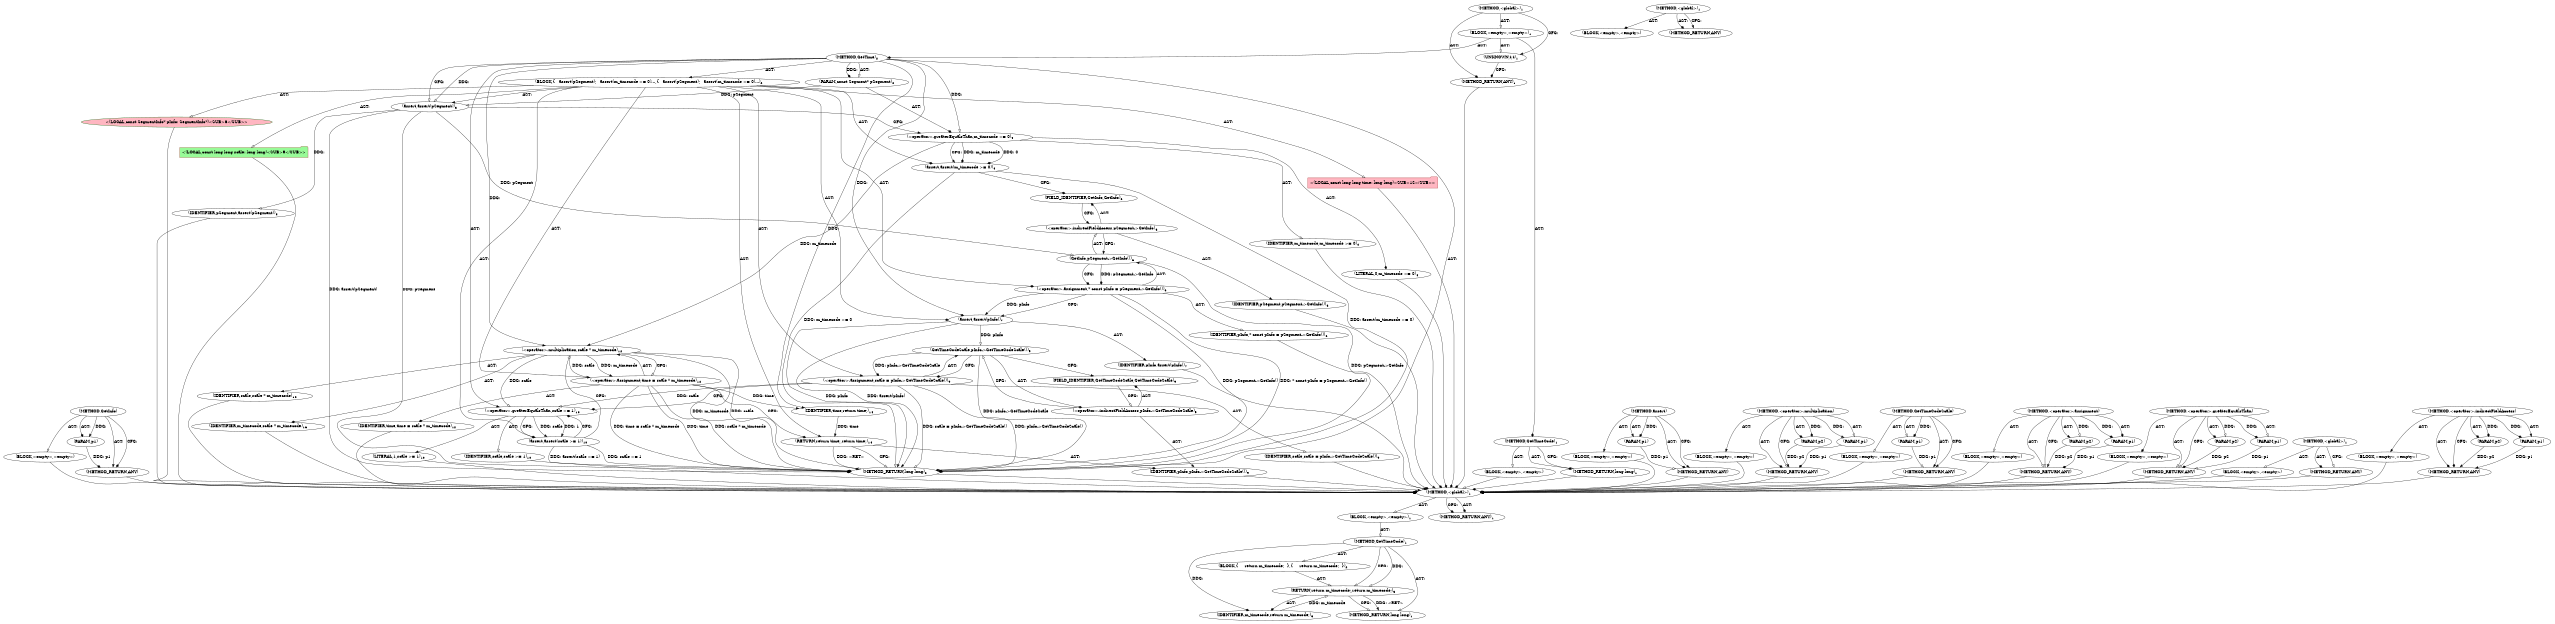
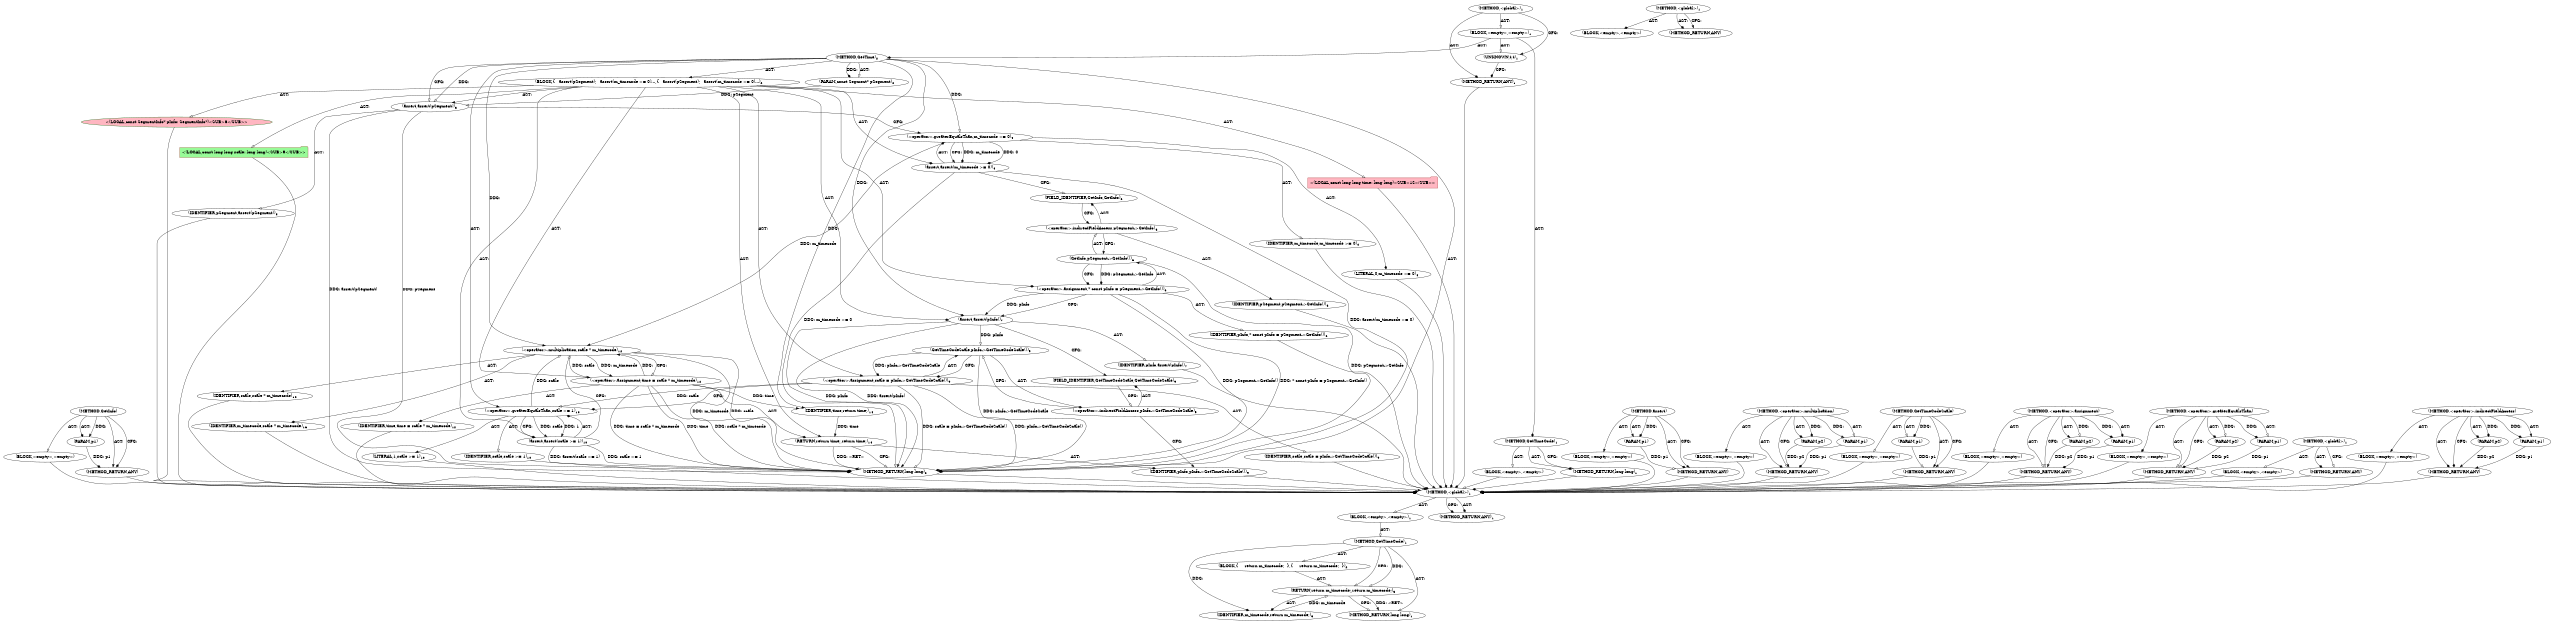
edge "(PARAM,const Segment* pSegment)" -> "(<operator>.greaterEqualsThan,m_timecode >= 0)": now "(assert,assert(m_timecode >= 0))" -> "(<operator>.greaterEqualsThan,m_timecode >= 0)"
edge "(assert,assert(pSegment))" -> "(IDENTIFIER,pSegment,assert(pSegment))": label "DDG: " -> "AST: "
edge "(assert,assert(m_timecode >= 0))" -> "(FIELD_IDENTIFIER,GetInfo,GetInfo)": arrowhead diamond -> onormal
edge "(assert,assert(pSegment))" -> "(GetInfo,pSegment->GetInfo())": removed, label "DDG: pSegment"
edge "(assert,assert(pInfo))" -> "(IDENTIFIER,pInfo,assert(pInfo))": arrowhead normal -> onormal
edge "(GetTimeCodeScale,pInfo->GetTimeCodeScale())" -> "(FIELD_IDENTIFIER,GetTimeCodeScale,GetTimeCodeScale)": now "(assert,assert(pInfo))" -> "(FIELD_IDENTIFIER,GetTimeCodeScale,GetTimeCodeScale)"
edge "(<operator>.assignment,time = scale * m_timecode)" -> "(<operator>.multiplication,scale * m_timecode)": label "AST: " -> "DDG: "
edge "(<operator>.multiplication,scale * m_timecode)" -> "(<operator>.greaterEqualsThan,scale >= 1)": reversed
edge "(<operator>.assignment,time = scale * m_timecode)" -> "(RETURN,return time;,return time;)": label "CFG: " -> "AST: "
edge "(assert,assert(scale >= 1))" -> "(<operator>.greaterEqualsThan,scale >= 1)": label "CFG: " -> "AST: "
edge "(<operator>.indirectFieldAccess,pInfo->GetTimeCodeScale)" -> "(IDENTIFIER,pInfo,pInfo->GetTimeCodeScale())": label "AST: " -> "CFG: "
